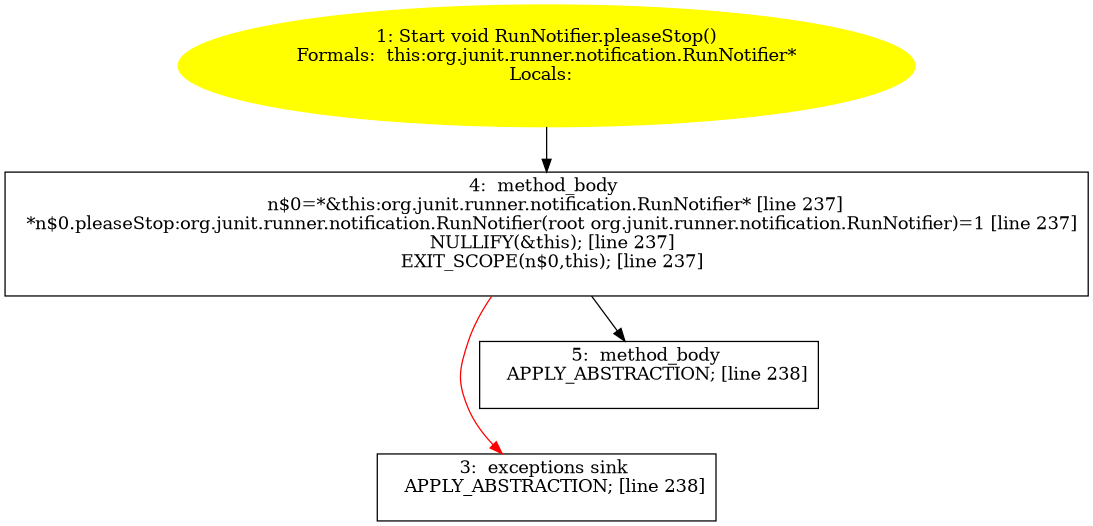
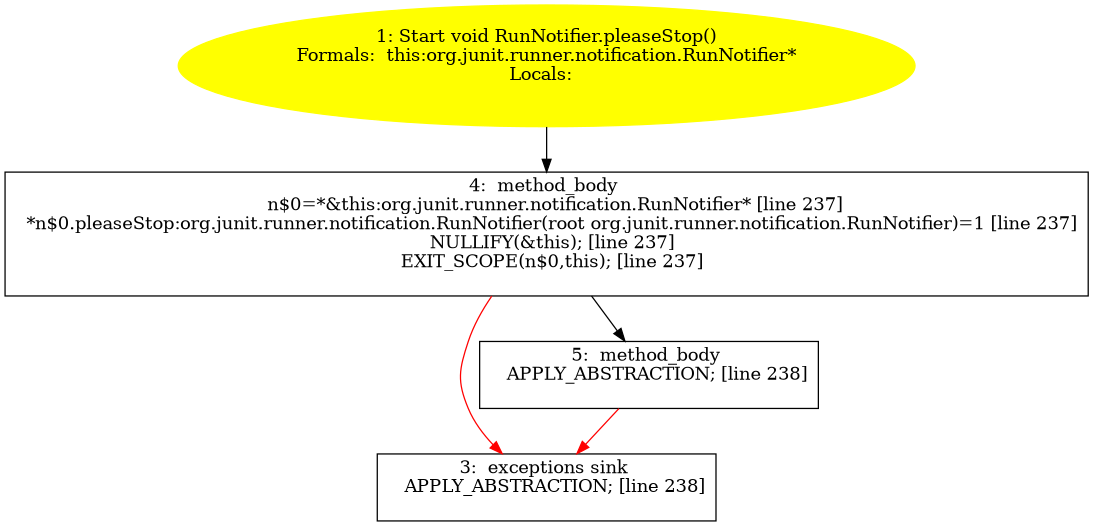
edge "5:  method_body APPLY_ABSTRACTION; [line 238]" -> "3:  exceptions sink APPLY_ABSTRACTION; [line 238]": added
